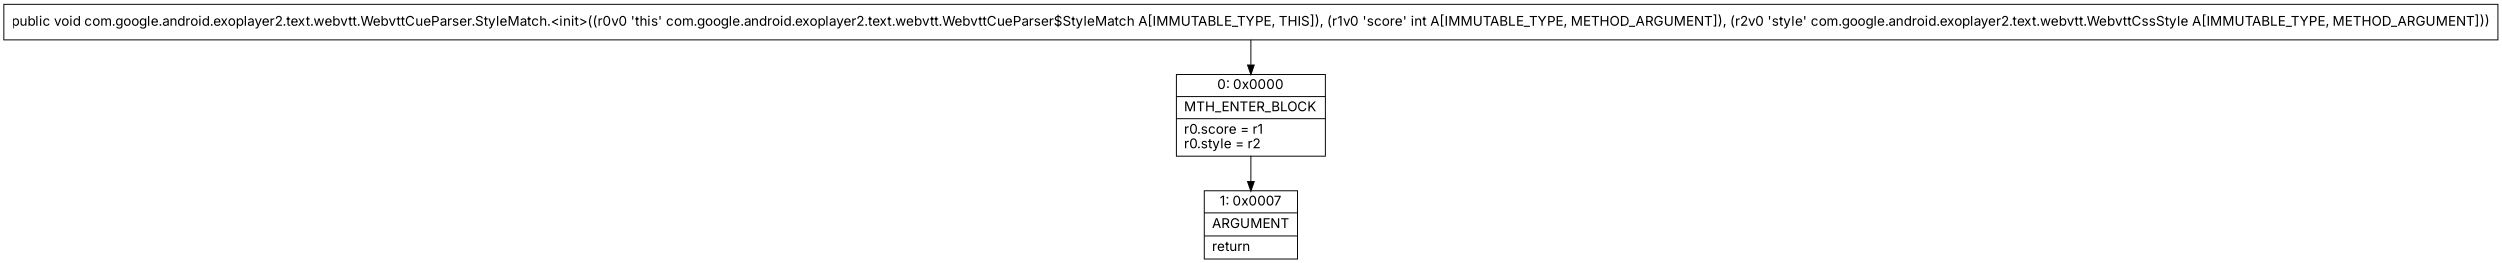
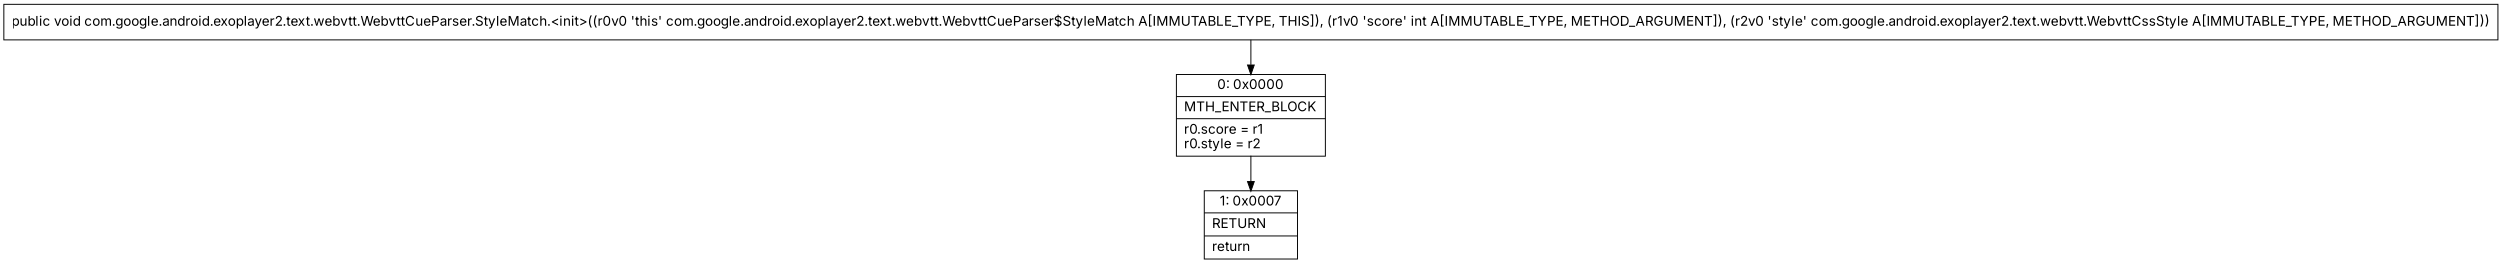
node "1: 0x0007": text "ARGUMENT" -> "RETURN"
